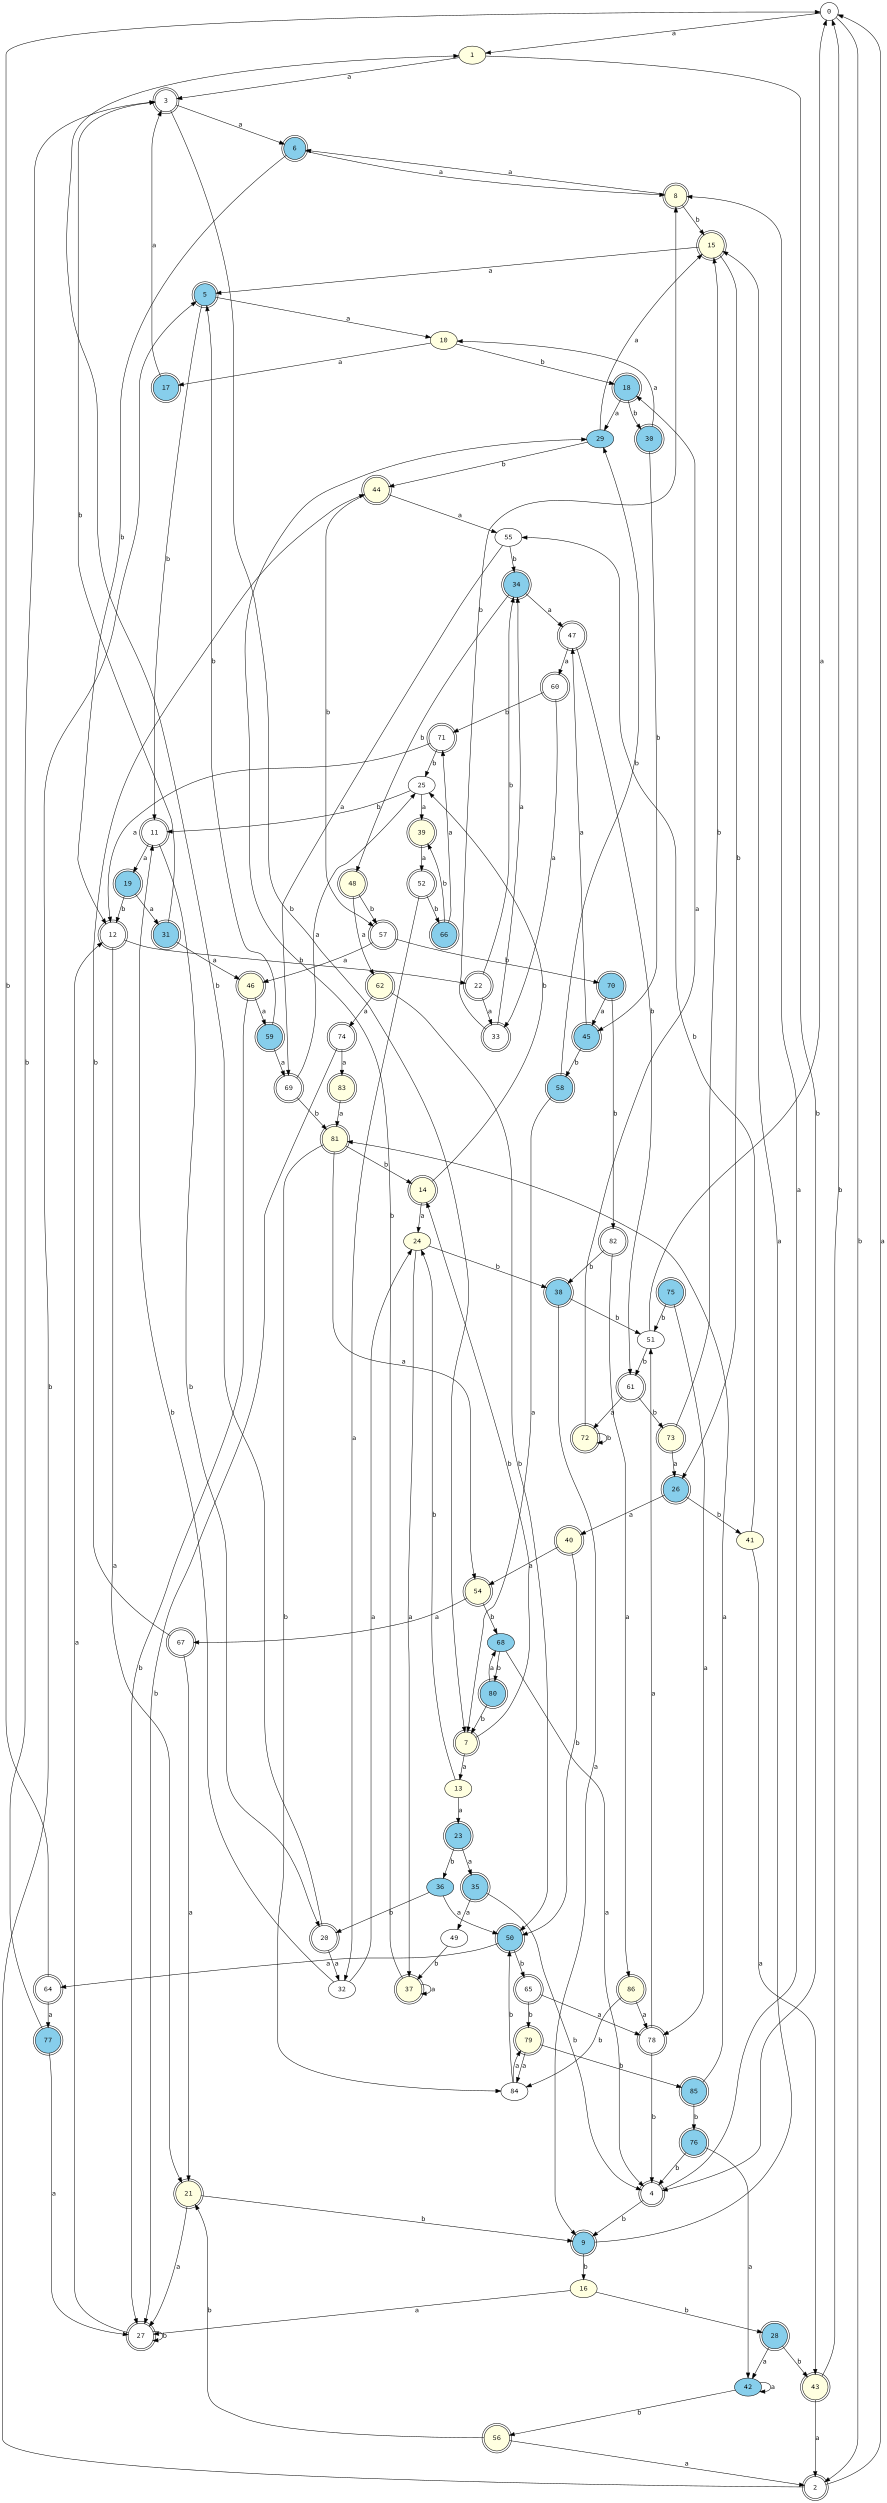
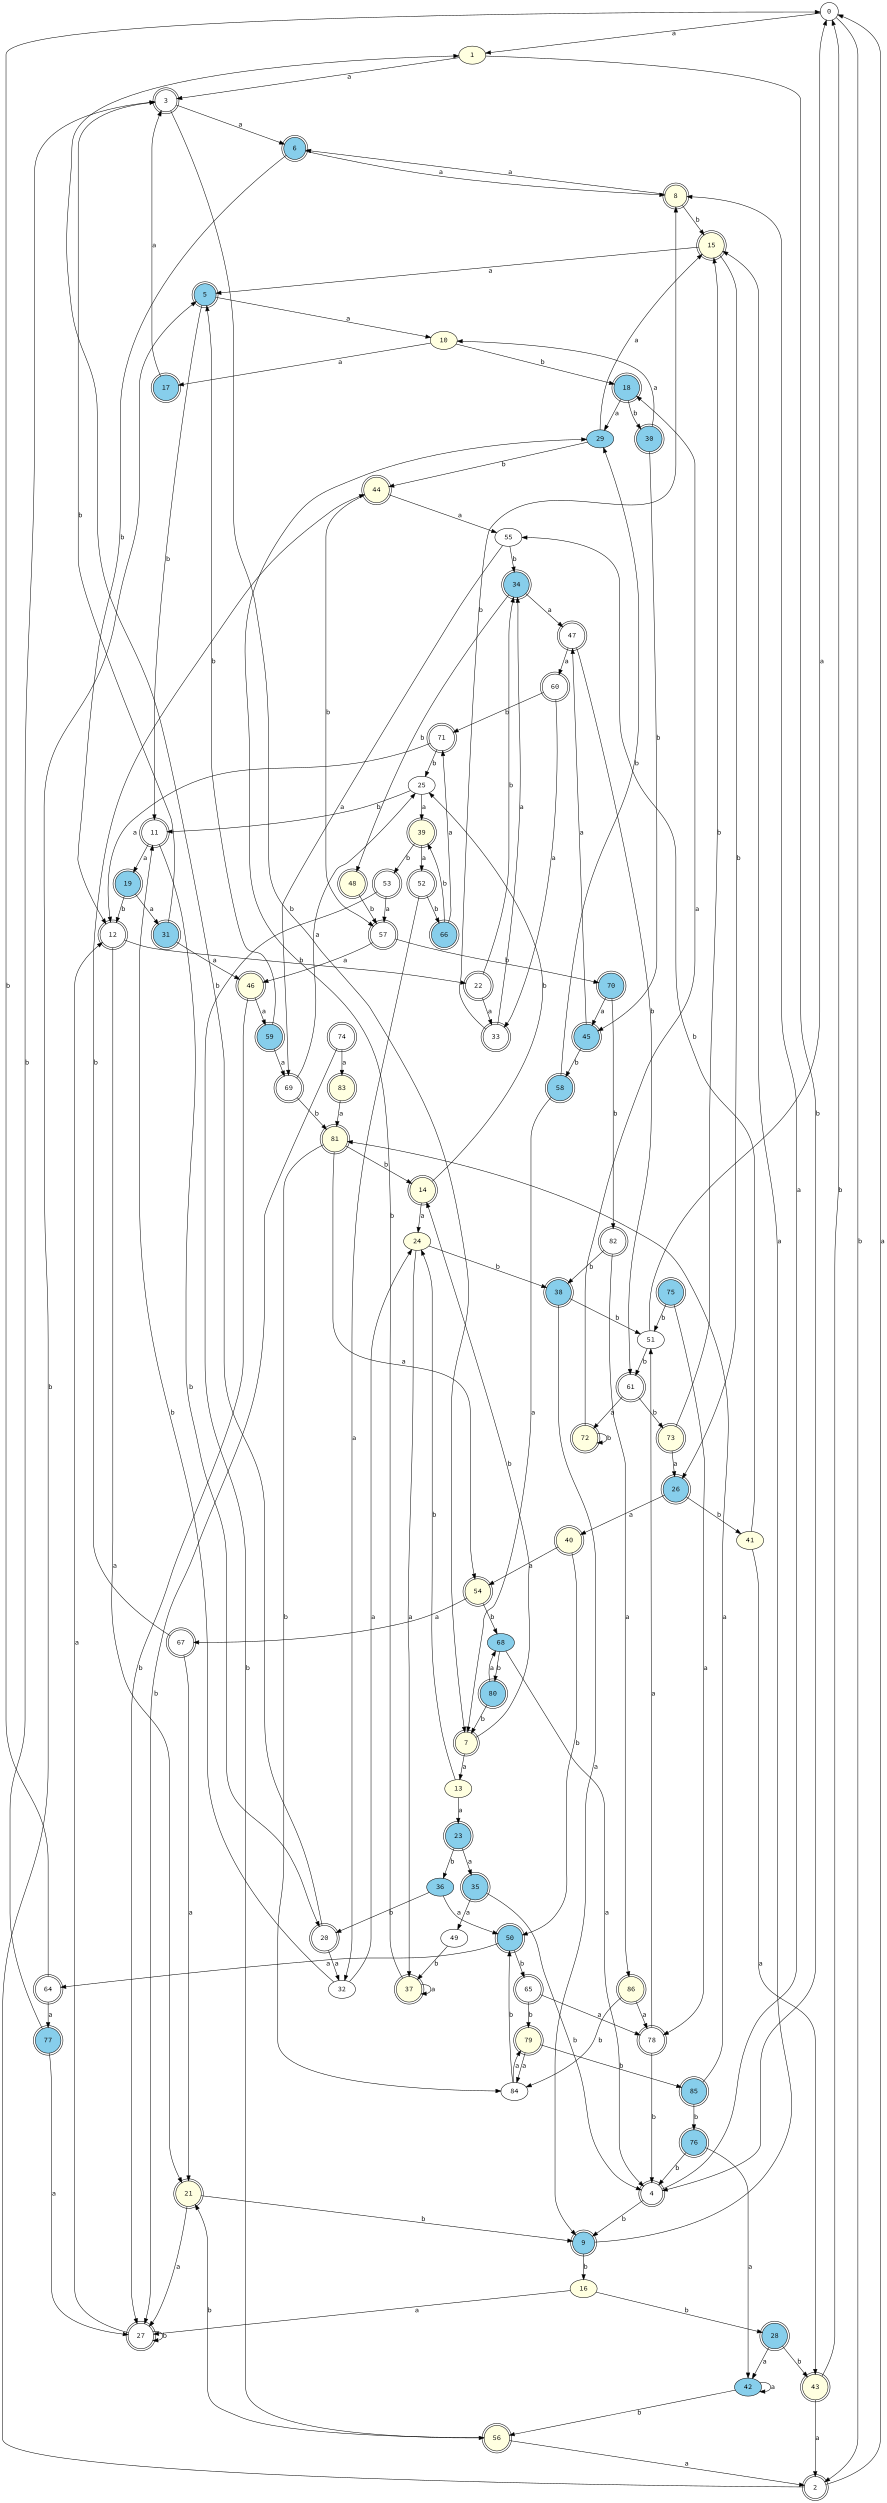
node "53": added
node "62": removed
